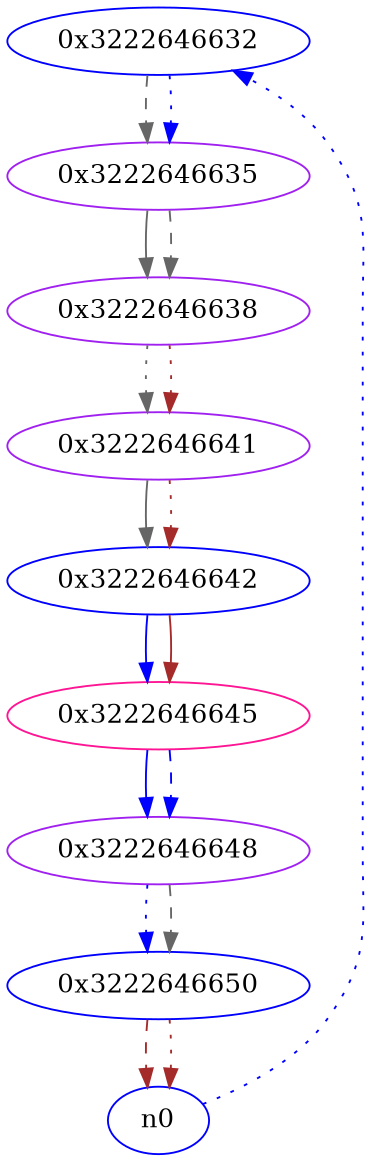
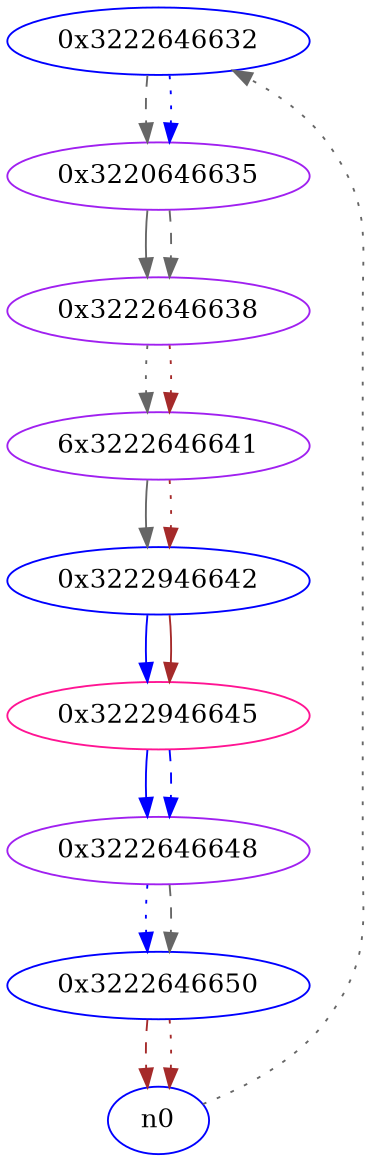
node "0x3222646635": label "0x3222646635" -> "0x3220646635"
node "0x3222646641": label "0x3222646641" -> "6x3222646641"
node "0x3222646642": label "0x3222646642" -> "0x3222946642"
edge "n0" -> "0x3222646632": color blue -> gray40
node "0x3222646645": label "0x3222646645" -> "0x3222946645"
